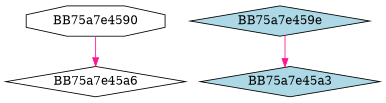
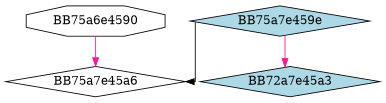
node "BB75a7e4590": label "BB75a7e4590" -> "BB75a6e4590"
edge "BB75a7e459e" -> "BB75a7e45a6": added
node "BB75a7e45a3": label "BB75a7e45a3" -> "BB72a7e45a3"
